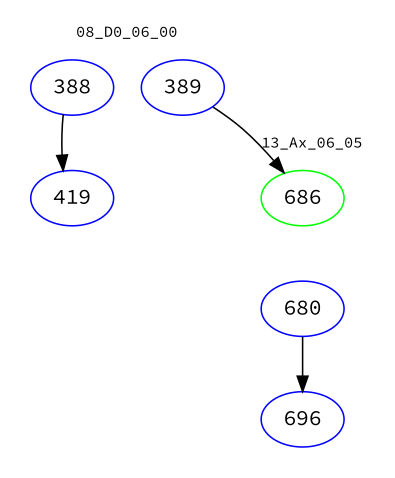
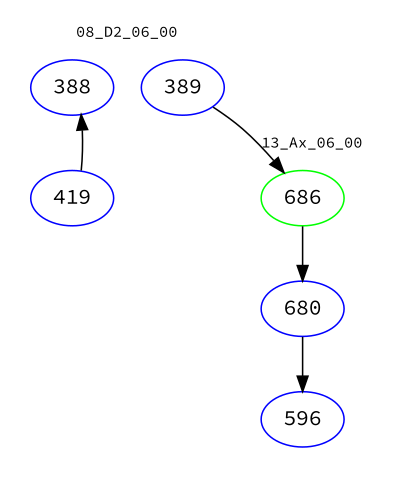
cluster "08_D0_06_00": label "08_D0_06_00" -> "08_D2_06_00"
edge "388" -> "419": reversed
cluster "13_Ax_06_05": label "13_Ax_06_05" -> "13_Ax_06_00"
edge "686" -> "680": added
node "696": label "696" -> "596"
